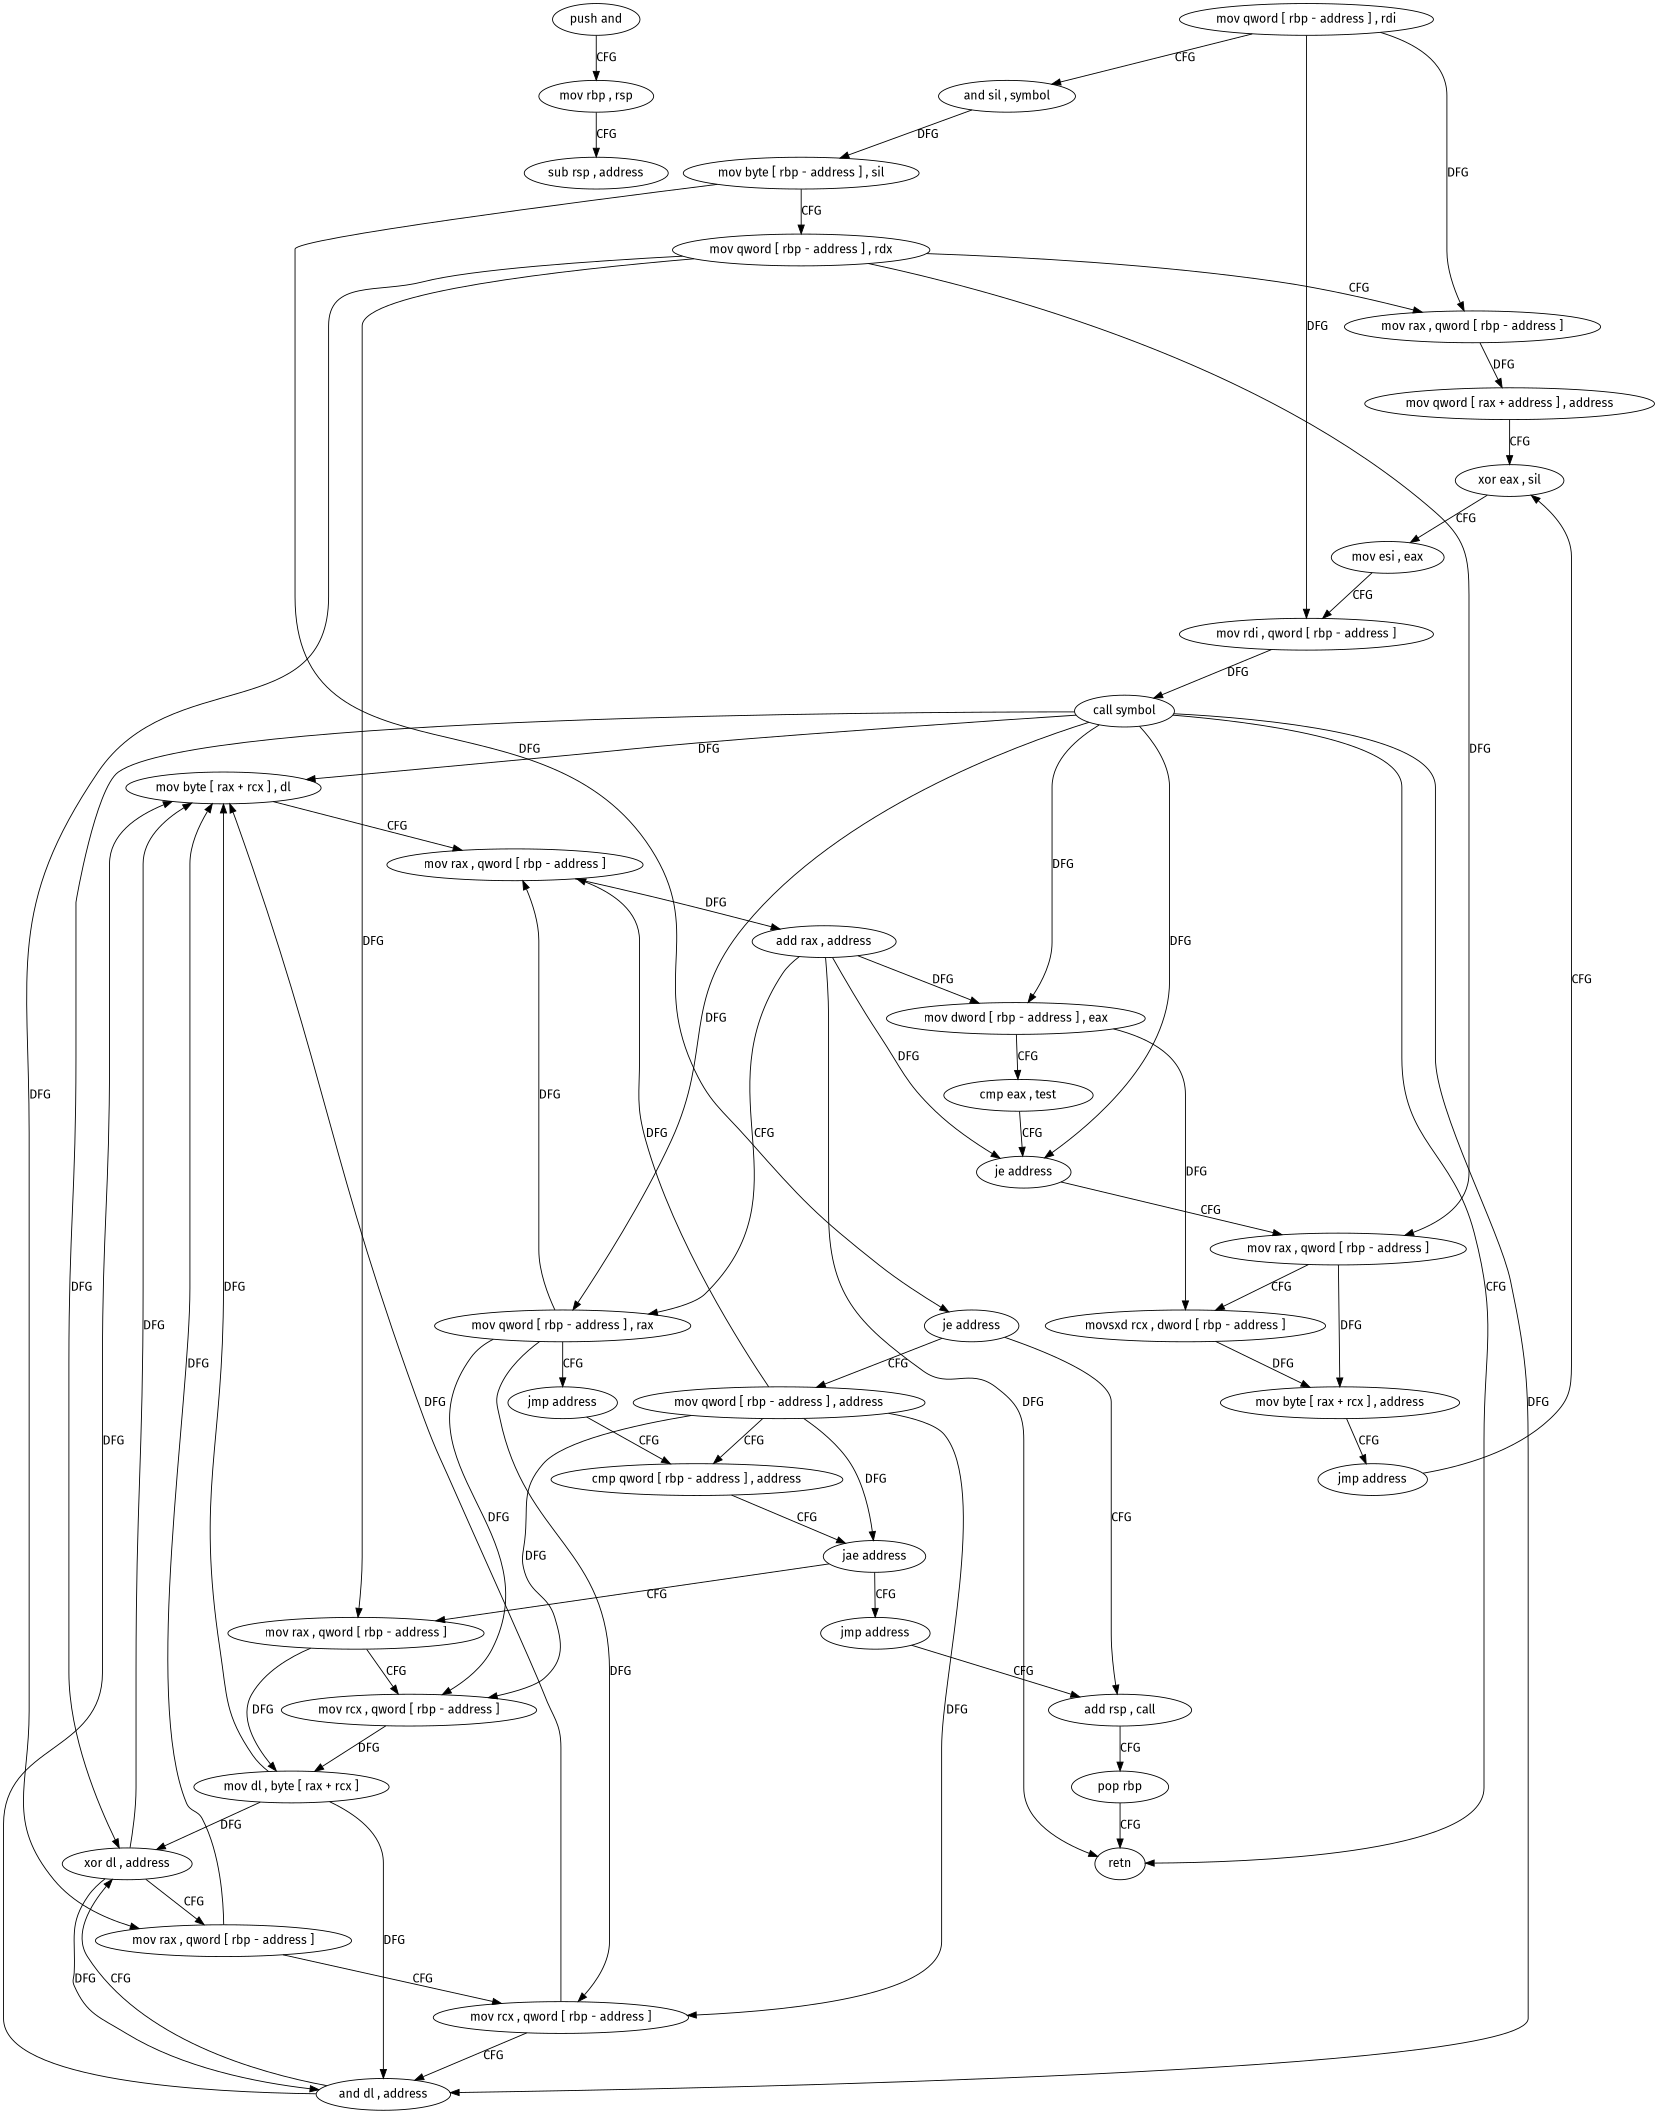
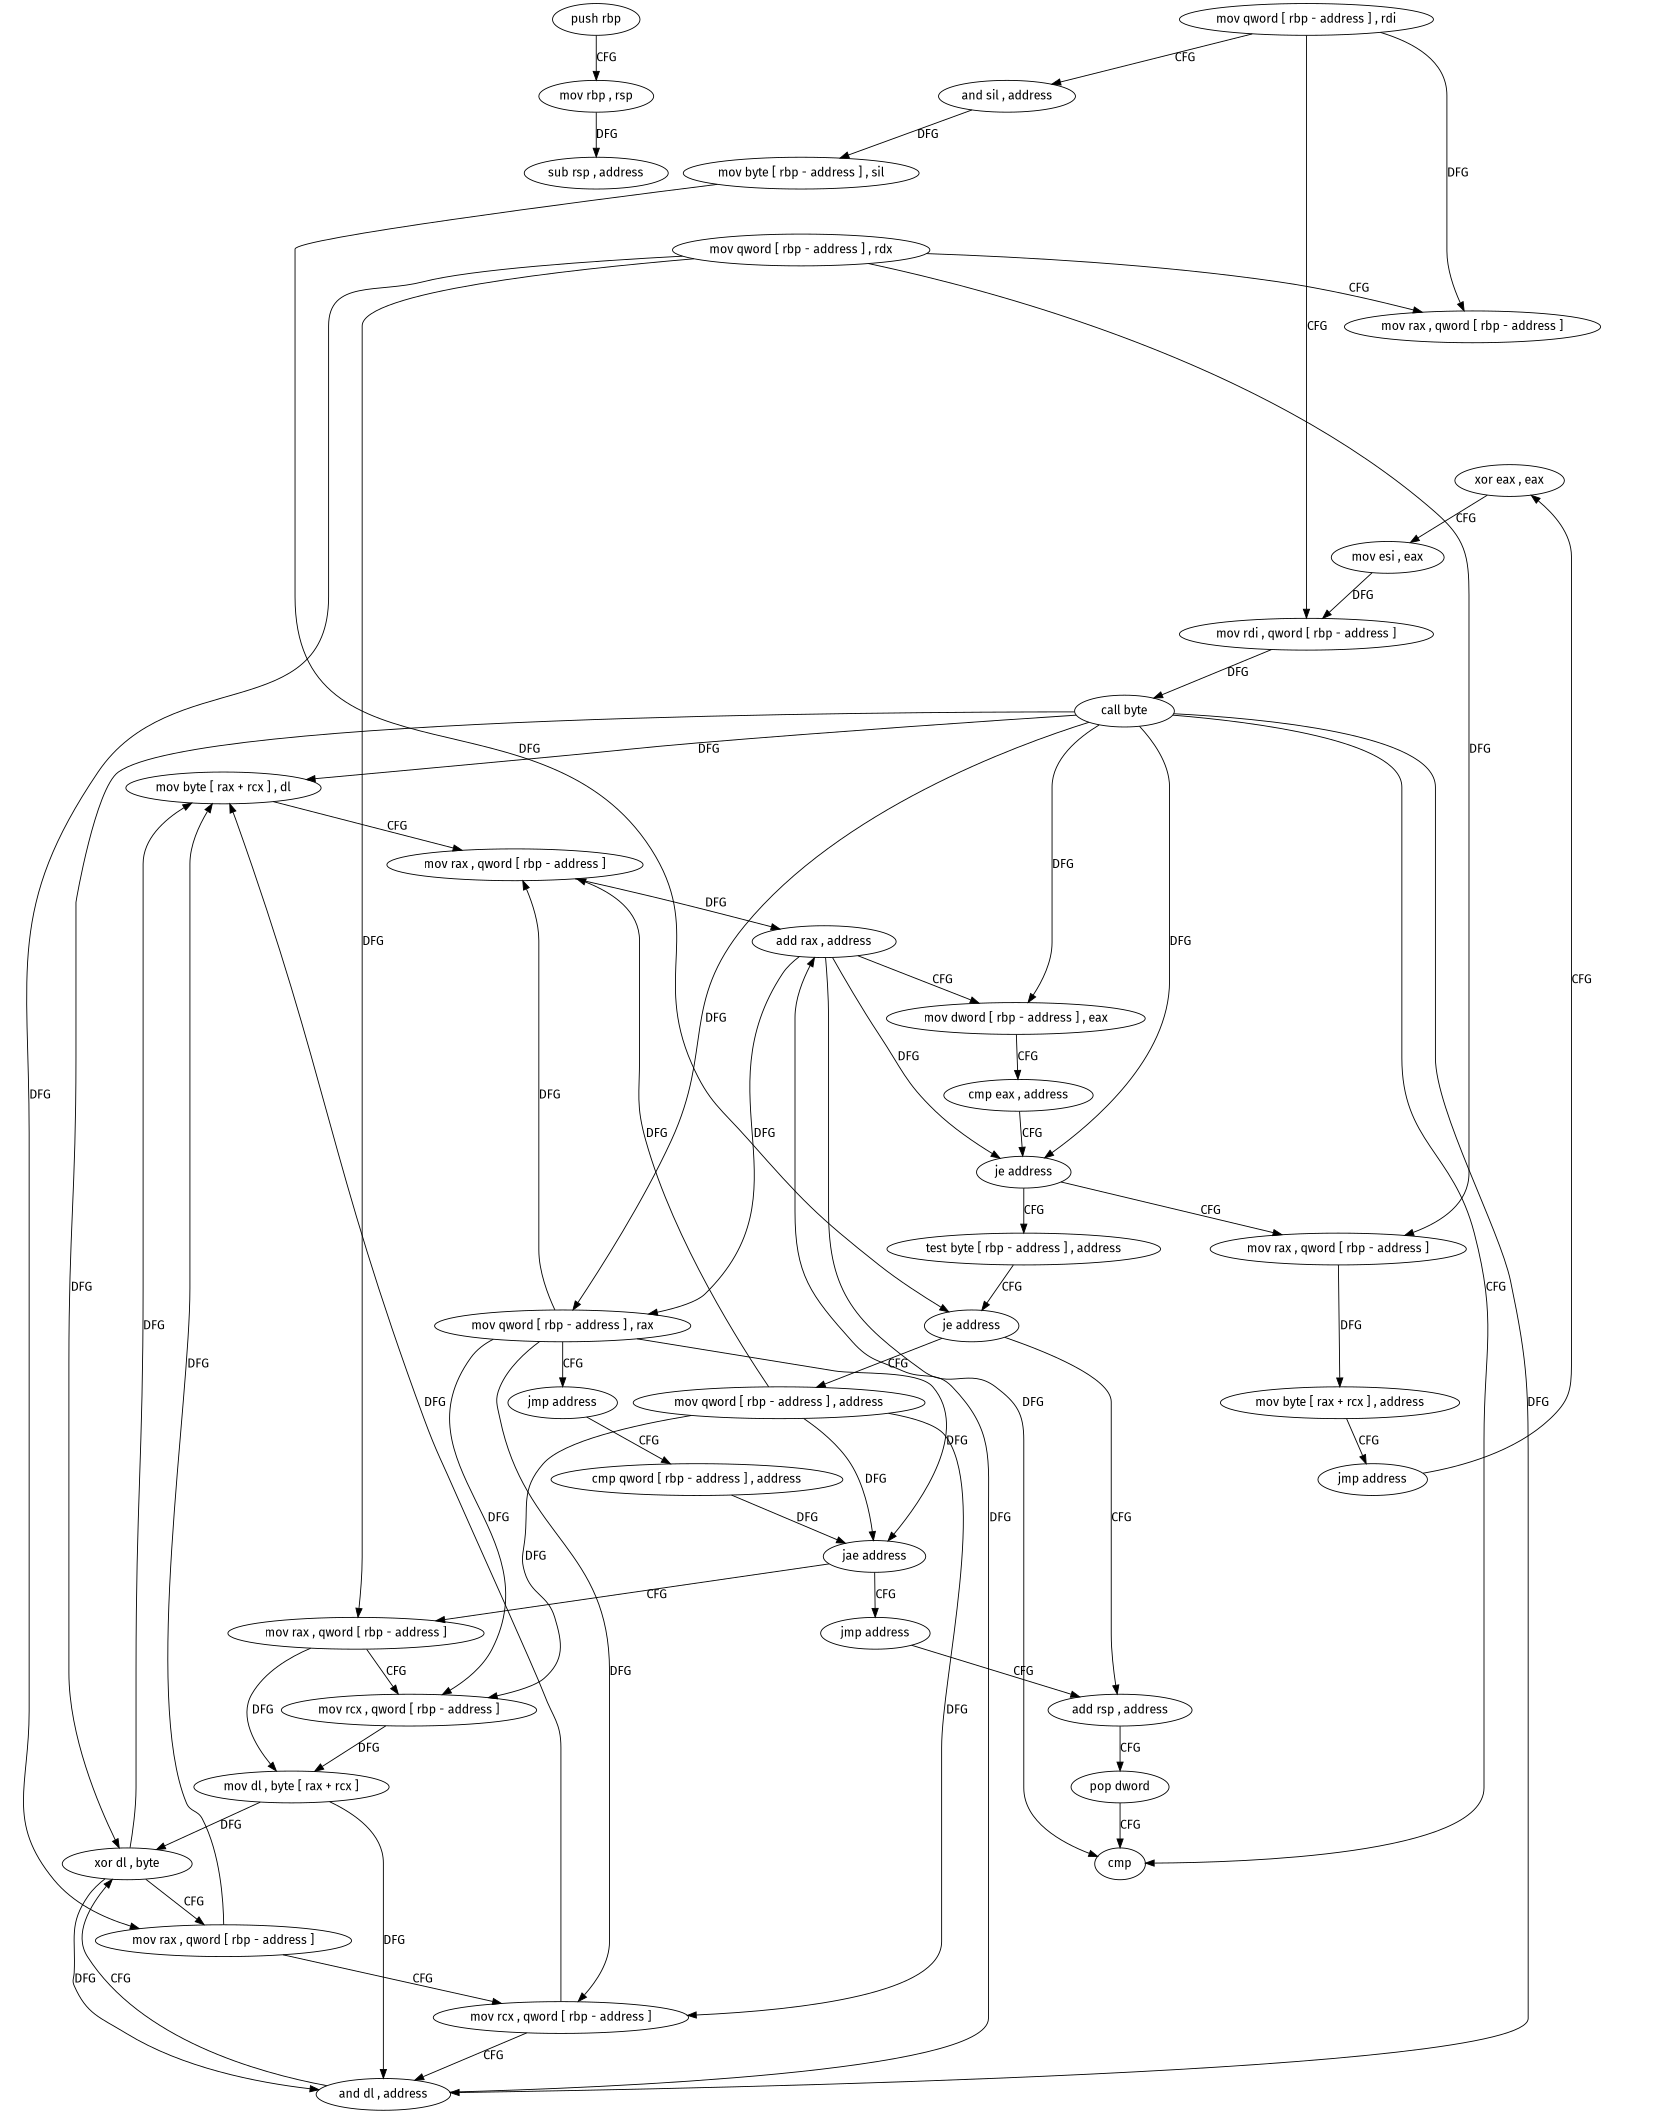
node "push and": label "push and" -> "push rbp"
node "and sil , symbol": label "and sil , symbol" -> "and sil , address"
edge "mov rbp , rsp" -> "sub rsp , address": label "CFG" -> "DFG"
edge "mov byte [ rbp - address ] , sil" -> "mov qword [ rbp - address ] , rdx": removed, label "CFG"
edge "mov qword [ rbp - address ] , rdi" -> "mov rdi , qword [ rbp - address ]": label "DFG" -> "CFG"
node "mov qword [ rax + address ] , address": removed
node "xor eax , sil": label "xor eax , sil" -> "xor eax , eax"
edge "mov esi , eax" -> "mov rdi , qword [ rbp - address ]": label "CFG" -> "DFG"
node "call symbol": label "call symbol" -> "call byte"
edge "add rax , address" -> "mov dword [ rbp - address ] , eax": label "DFG" -> "CFG"
node "cmp eax , test": label "cmp eax , test" -> "cmp eax , address"
edge "add rax , address" -> "mov qword [ rbp - address ] , rax": label "CFG" -> "DFG"
node "test byte [ rbp - address ] , address": added
edge "mov dl , byte [ rax + rcx ]" -> "mov byte [ rax + rcx ] , dl": removed, label "DFG"
node "movsxd rcx , dword [ rbp - address ]": removed
edge "mov qword [ rbp - address ] , rax" -> "jae address": added, label "DFG"
edge "mov qword [ rbp - address ] , address" -> "cmp qword [ rbp - address ] , address": removed, label "CFG"
edge "cmp qword [ rbp - address ] , address" -> "jae address": label "CFG" -> "DFG"
edge "and dl , address" -> "mov byte [ rax + rcx ] , dl": now "and dl , address" -> "add rax , address"
node "add rsp , call": label "add rsp , call" -> "add rsp , address"
node "pop rbp": label "pop rbp" -> "pop dword"
node "xor dl , address": label "xor dl , address" -> "xor dl , byte"
node "retn": label "retn" -> "cmp"
